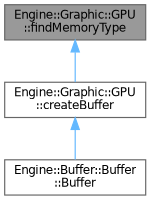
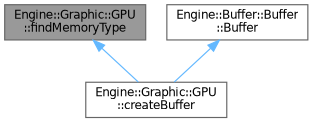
edge "Engine::Buffer::Buffer ::Buffer" -> "Engine::Graphic::GPU ::createBuffer": reversed
